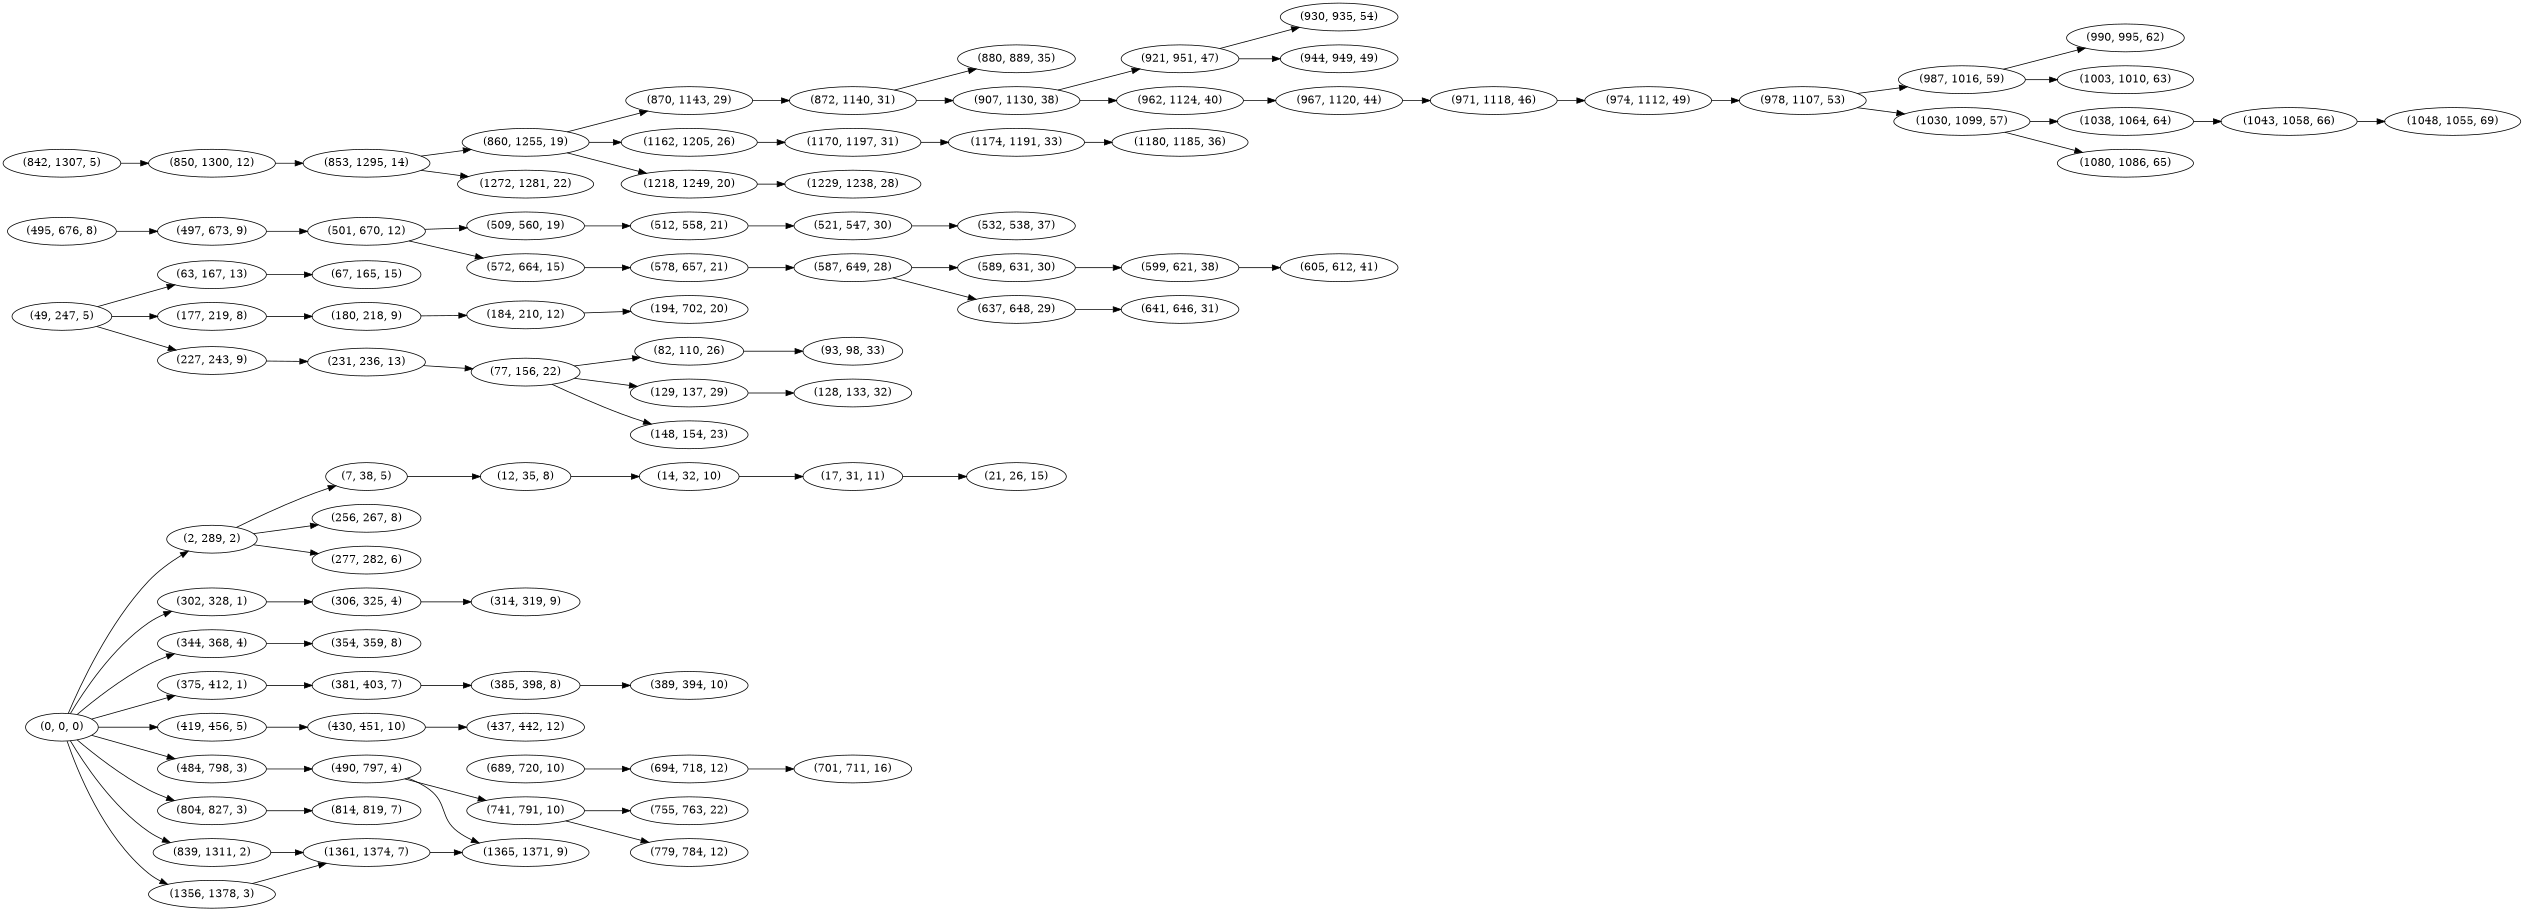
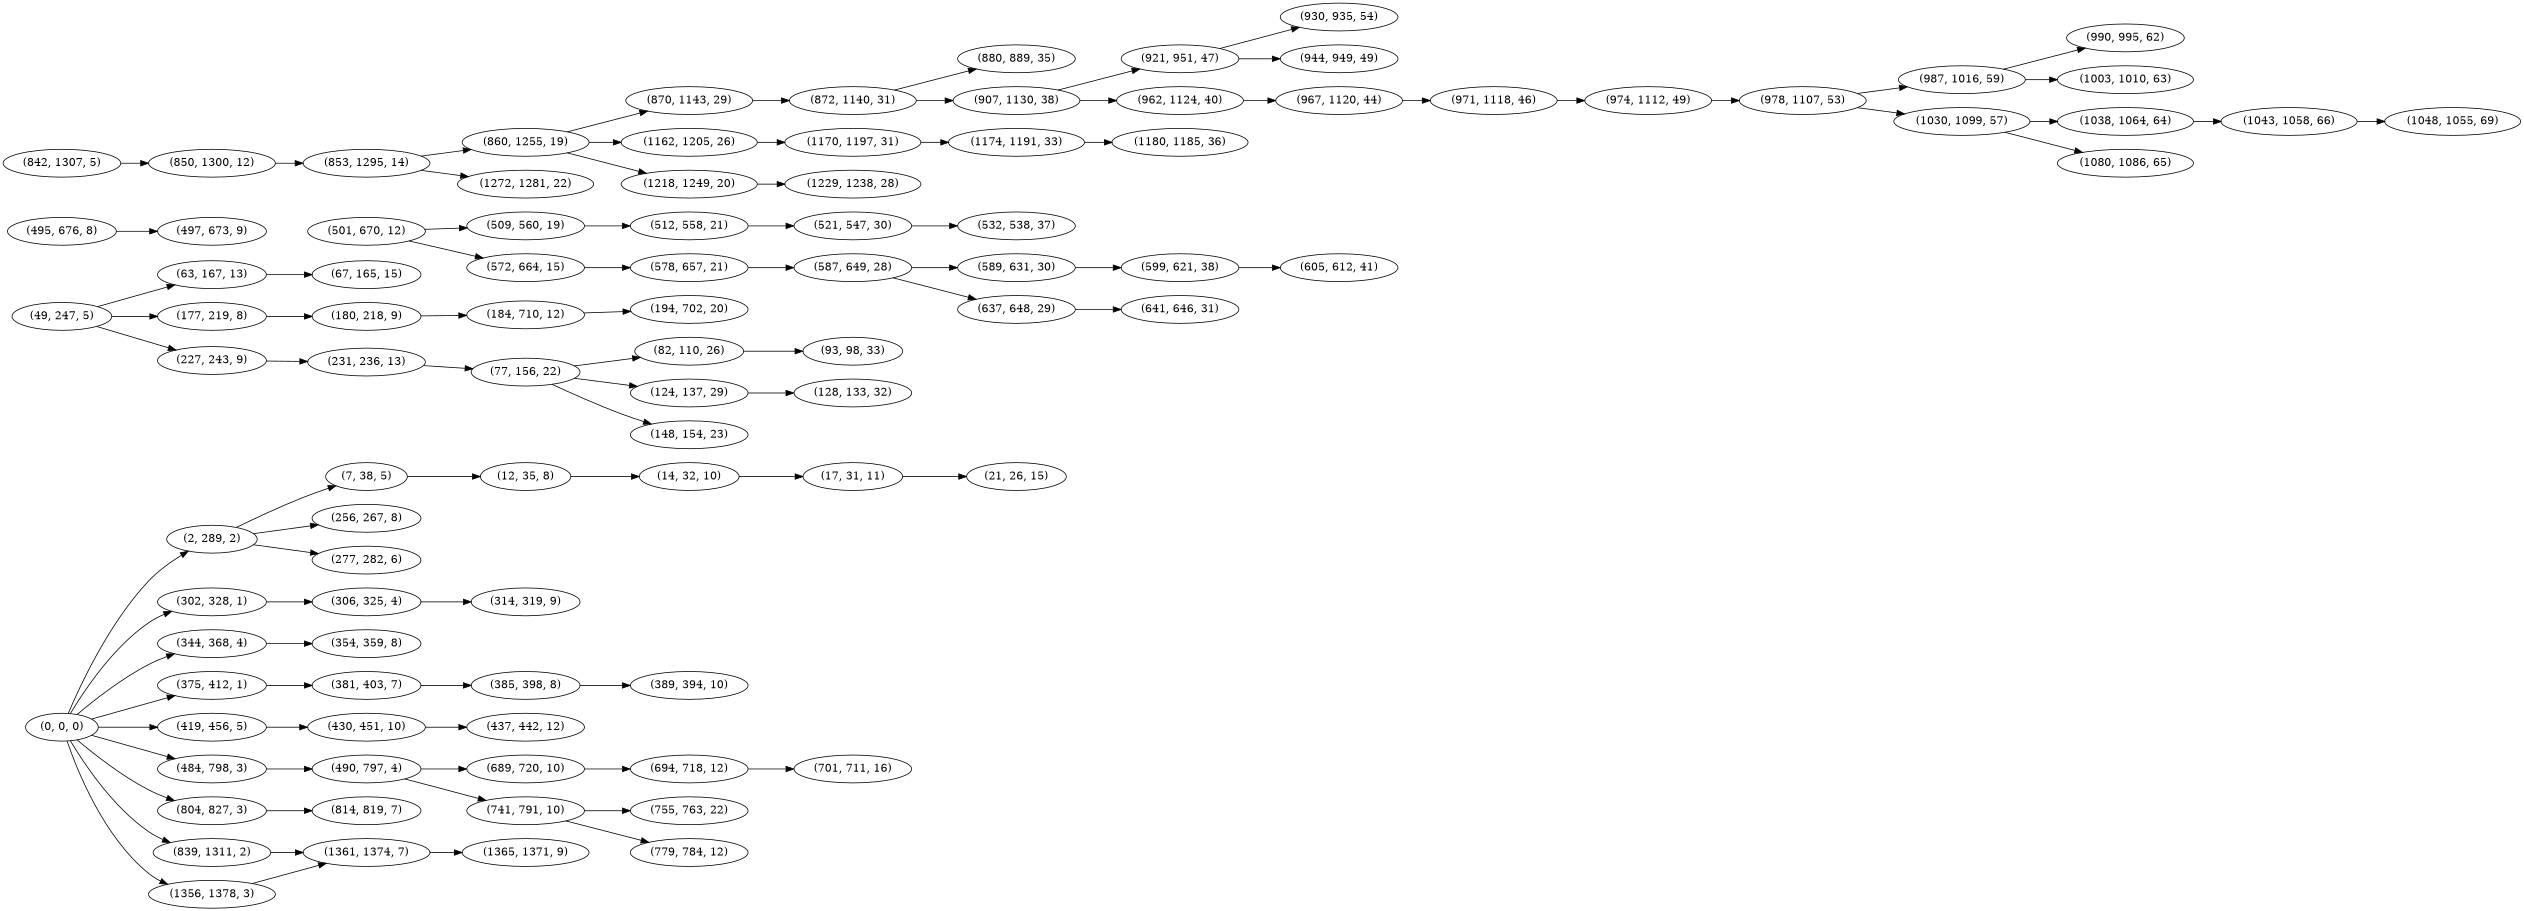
edge "(497, 673, 9)" -> "(501, 670, 12)": removed
node "(184, 210, 12)": label "(184, 210, 12)" -> "(184, 710, 12)"
node "(129, 137, 29)": label "(129, 137, 29)" -> "(124, 137, 29)"
edge "(490, 797, 4)" -> "(1365, 1371, 9)": now "(490, 797, 4)" -> "(689, 720, 10)"
